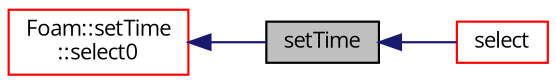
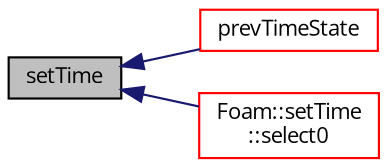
edge "setTime" -> "Foam::setTime ::select0": reversed
node "select": label "select" -> "prevTimeState"
